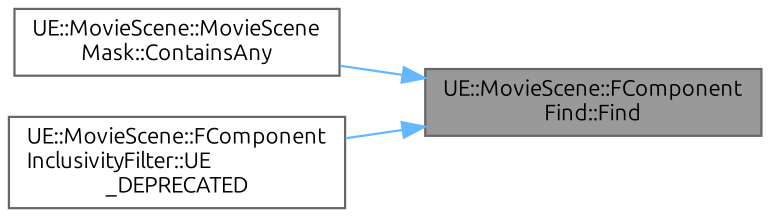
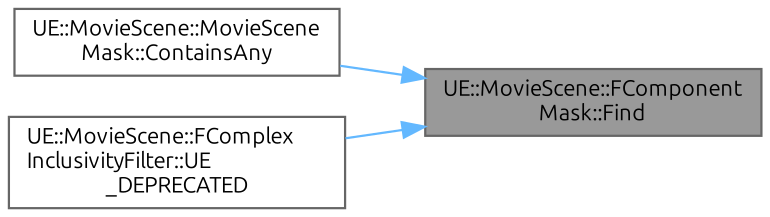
node "UE::MovieScene::FComponent Find::Find": label "UE::MovieScene::FComponent Find::Find" -> "UE::MovieScene::FComponent Mask::Find"
node "UE::MovieScene::FComponent InclusivityFilter::UE _DEPRECATED": label "UE::MovieScene::FComponent InclusivityFilter::UE _DEPRECATED" -> "UE::MovieScene::FComplex InclusivityFilter::UE _DEPRECATED"
